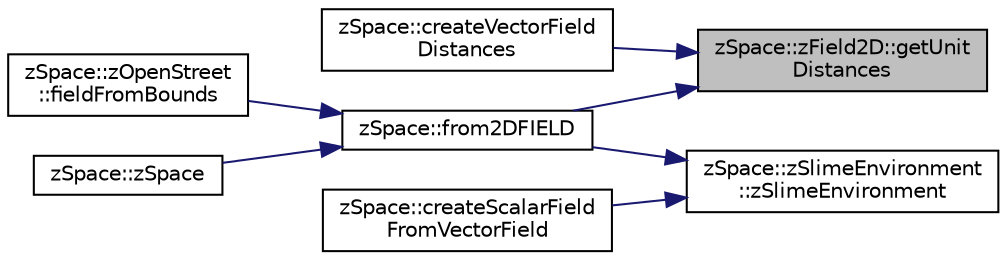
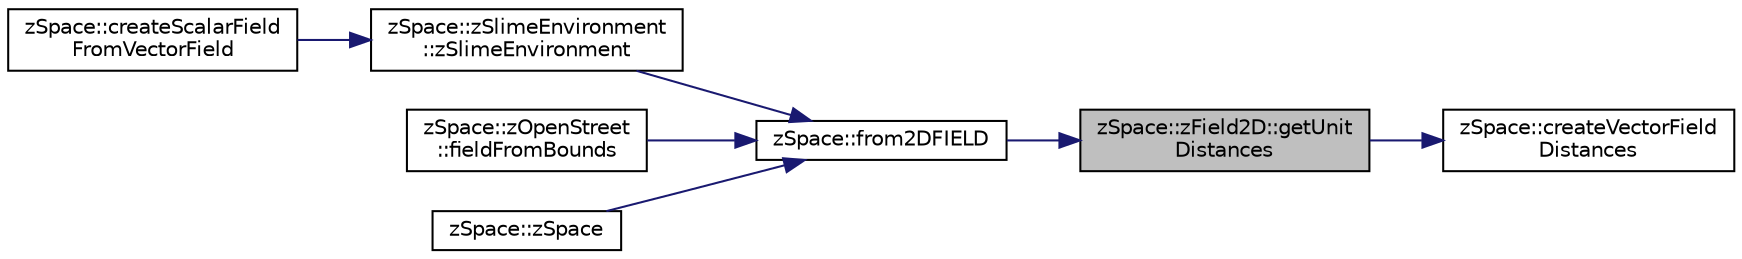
edge "zSpace::createVectorField Distances" -> "zSpace::zField2D::getUnit Distances": reversed
edge "zSpace::from2DFIELD" -> "zSpace::zSlimeEnvironment ::zSlimeEnvironment": reversed
